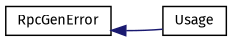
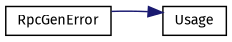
edge "Usage" -> "RpcGenError": reversed
